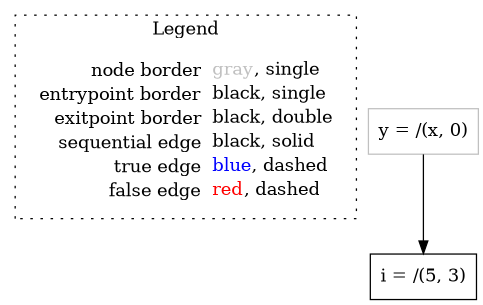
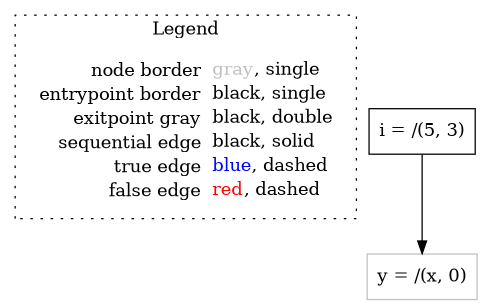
node "node border": text "exitpoint border" -> "exitpoint gray"
edge "y = /(x, 0)" -> "i = /(5, 3)": reversed
